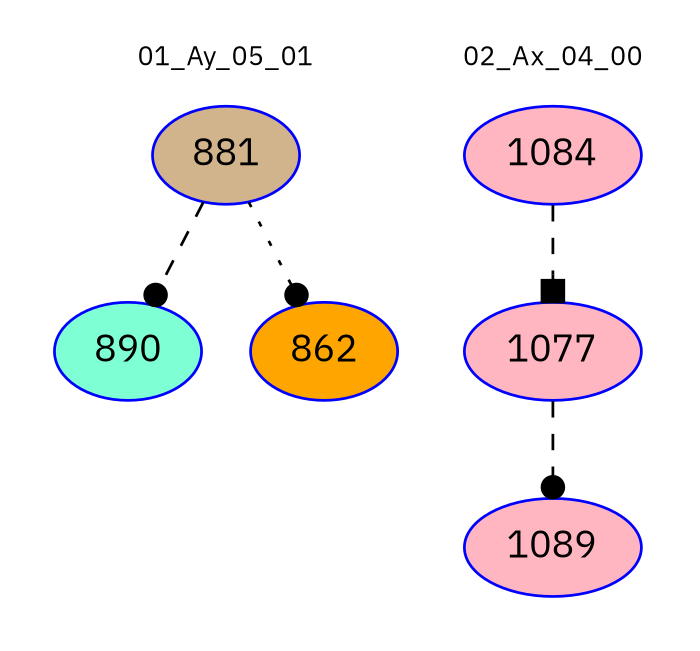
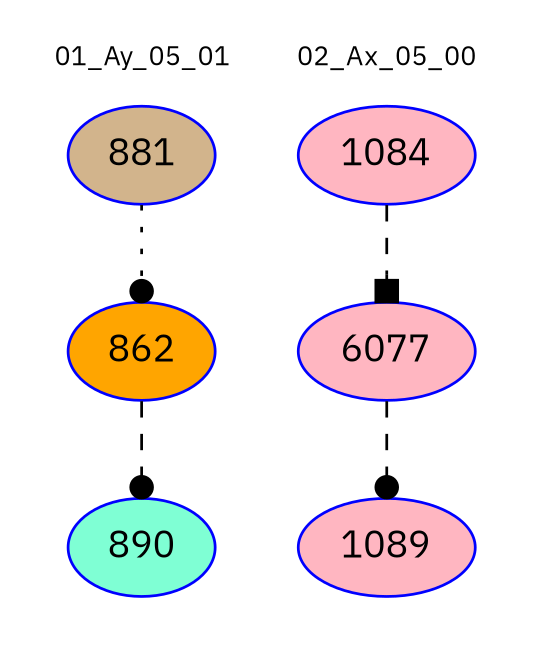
cluster "02_Ax_04_00": label "02_Ax_04_00" -> "02_Ax_05_00"
edge "881" -> "890": now "862" -> "890"
node "1077": label "1077" -> "6077"
